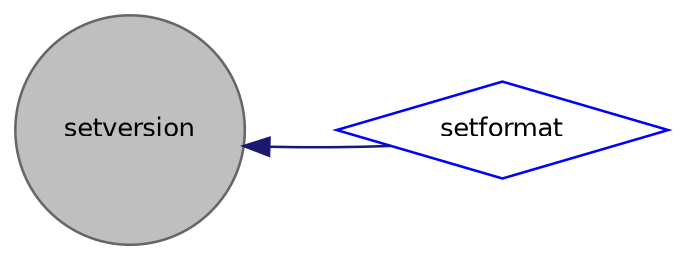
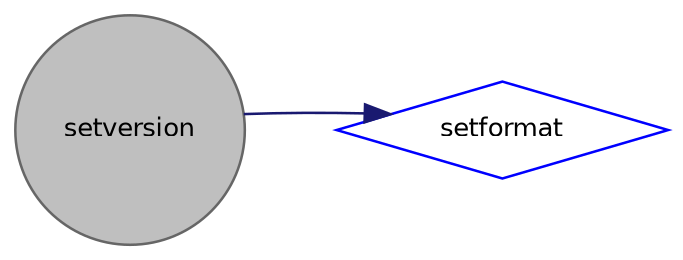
edge "setformat" -> "setversion": reversed
